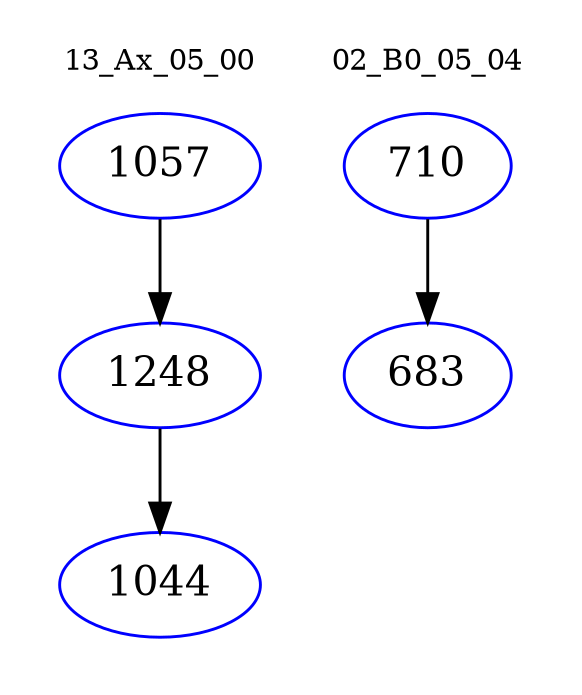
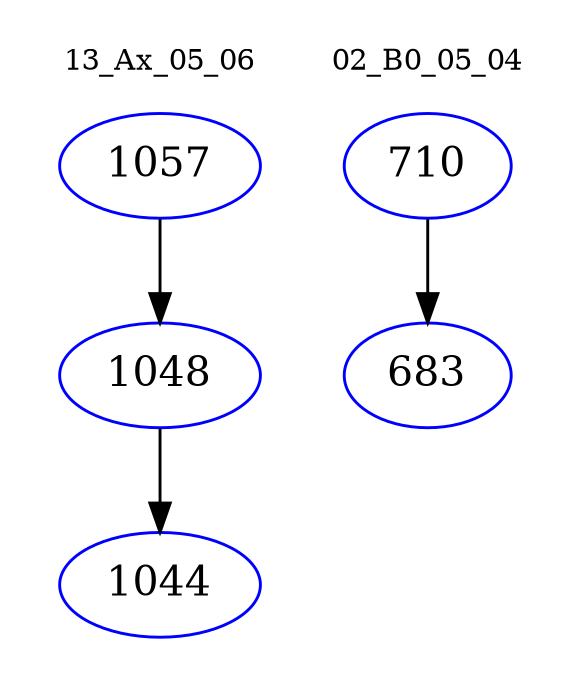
cluster "13_Ax_05_00": label "13_Ax_05_00" -> "13_Ax_05_06"
node "1248": label "1248" -> "1048"
